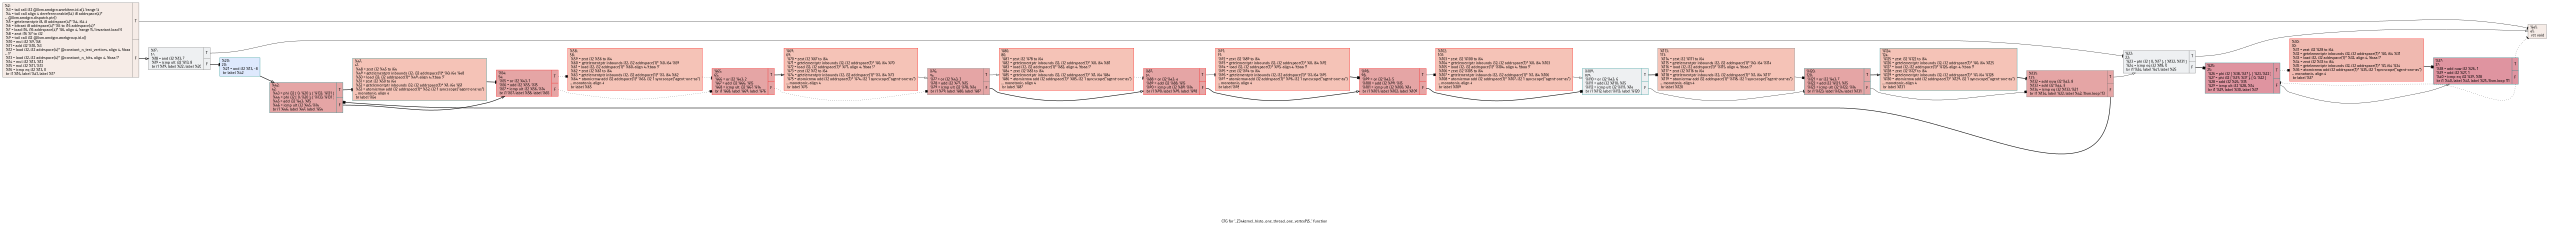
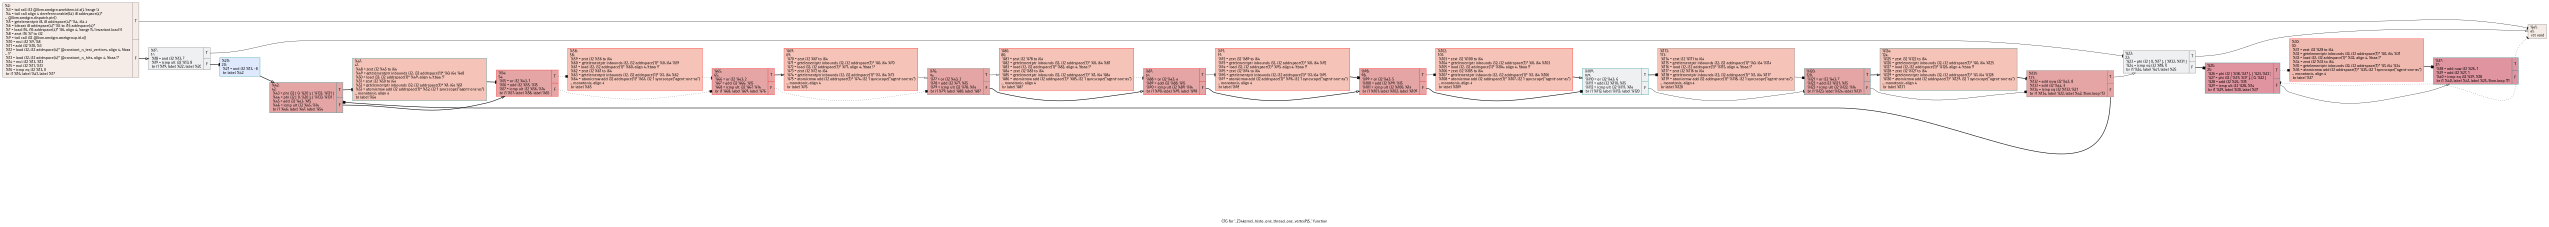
edge "%102:" -> "%109:": style solid -> bold
